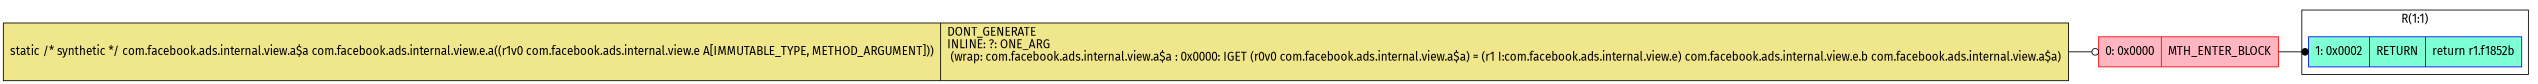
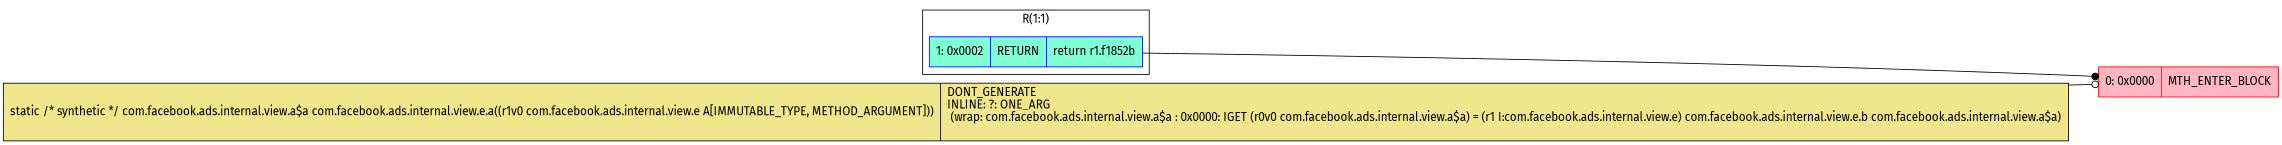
edge "0: 0x0000" -> "1: 0x0002": reversed
